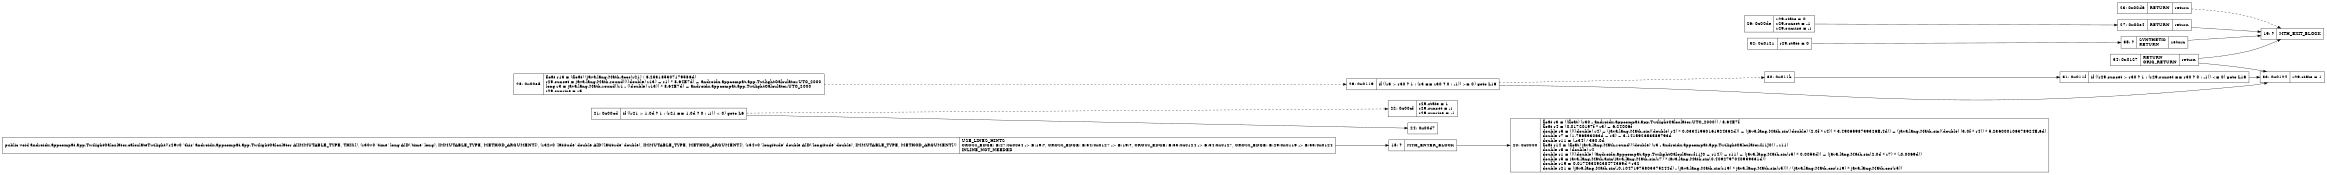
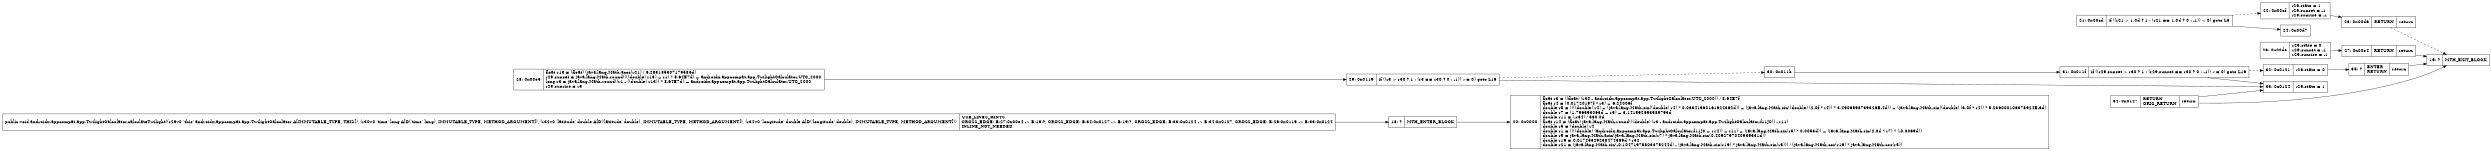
edge "22: 0x00cf" -> "23: 0x00d6": added
node "35: ?": text "SYNTHETIC" -> "ENTER"
edge "31: 0x011f" -> "32: 0x0121": added
edge "28: 0x00e5" -> "29: 0x0119": style dashed -> solid
